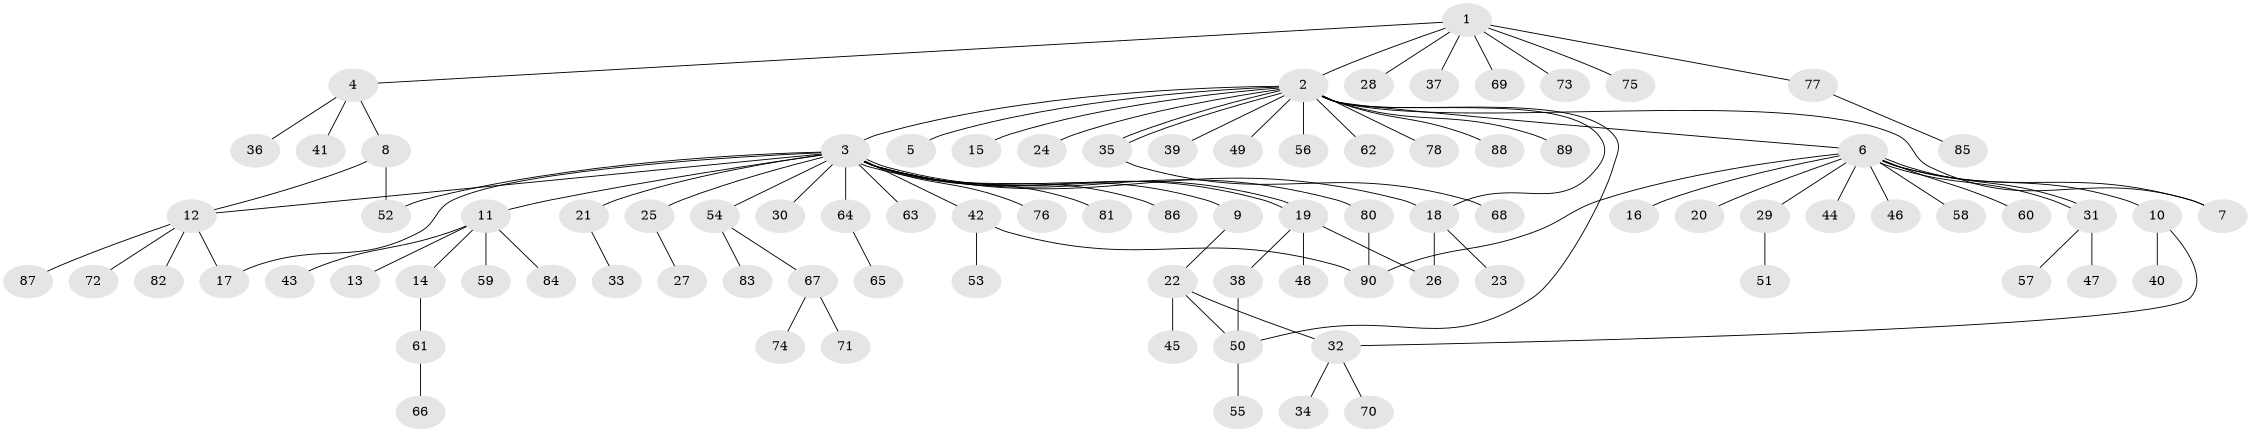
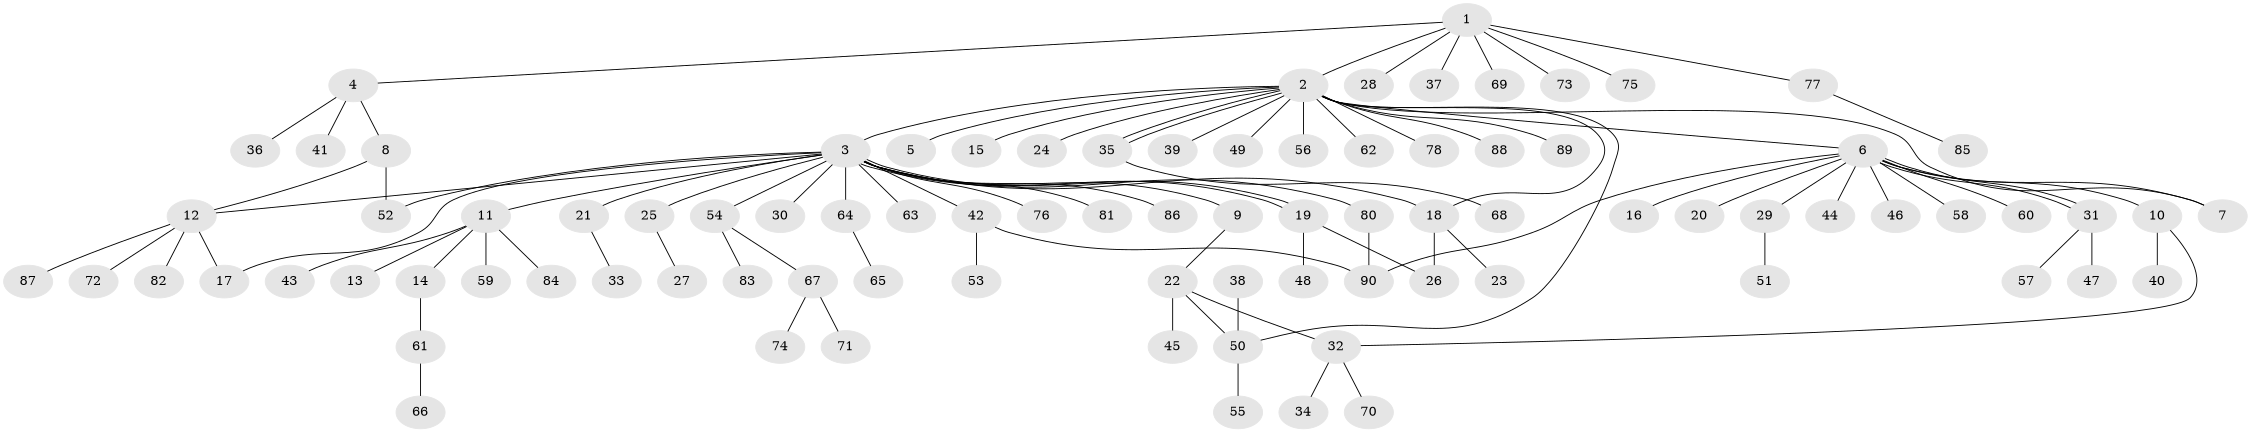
edge "19" -- "38": removed
